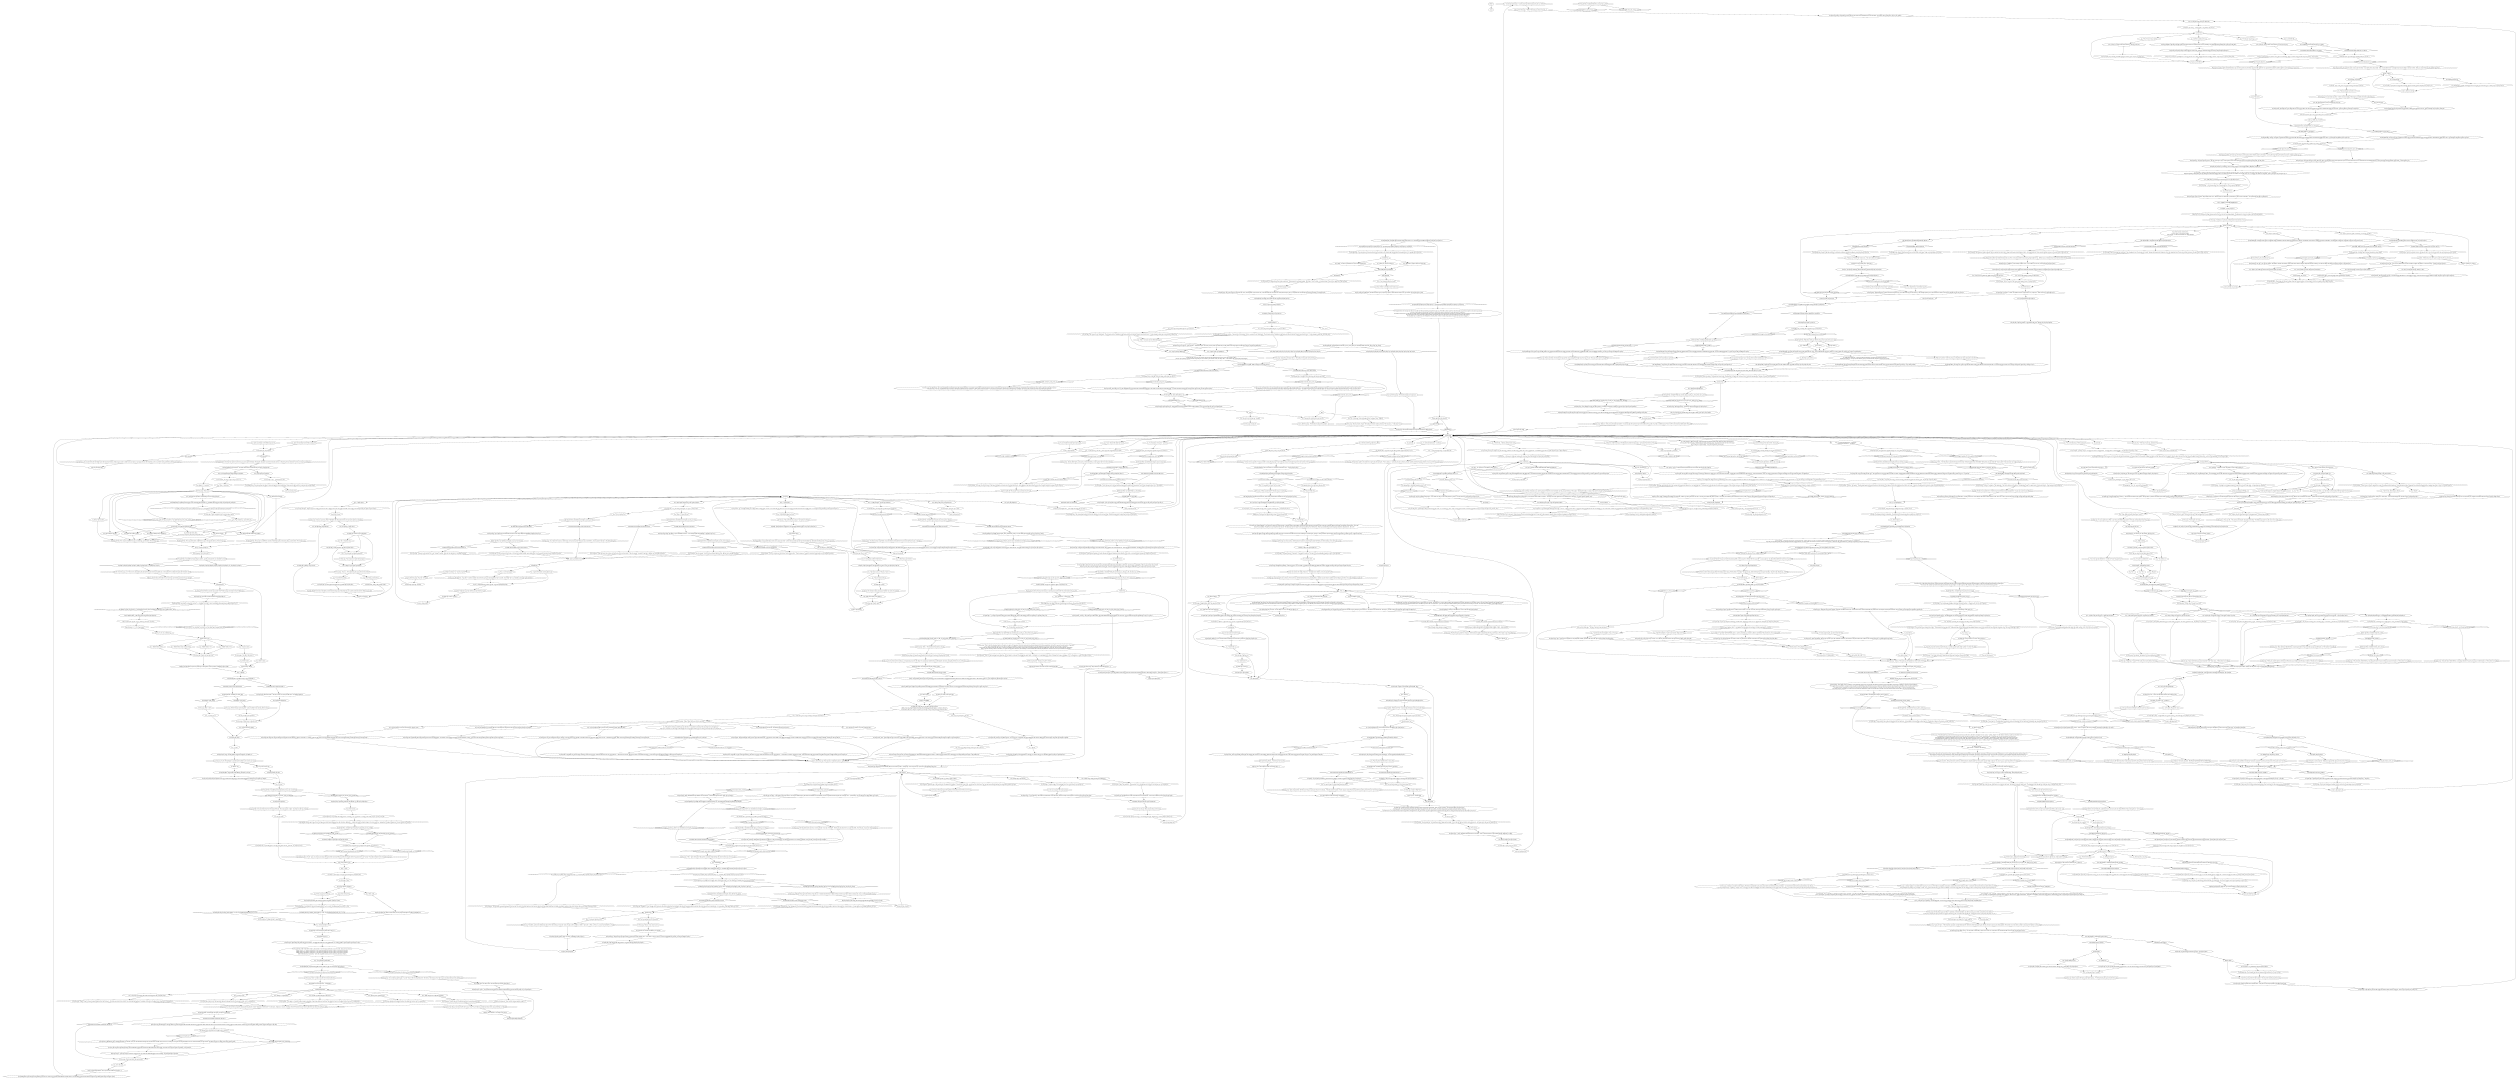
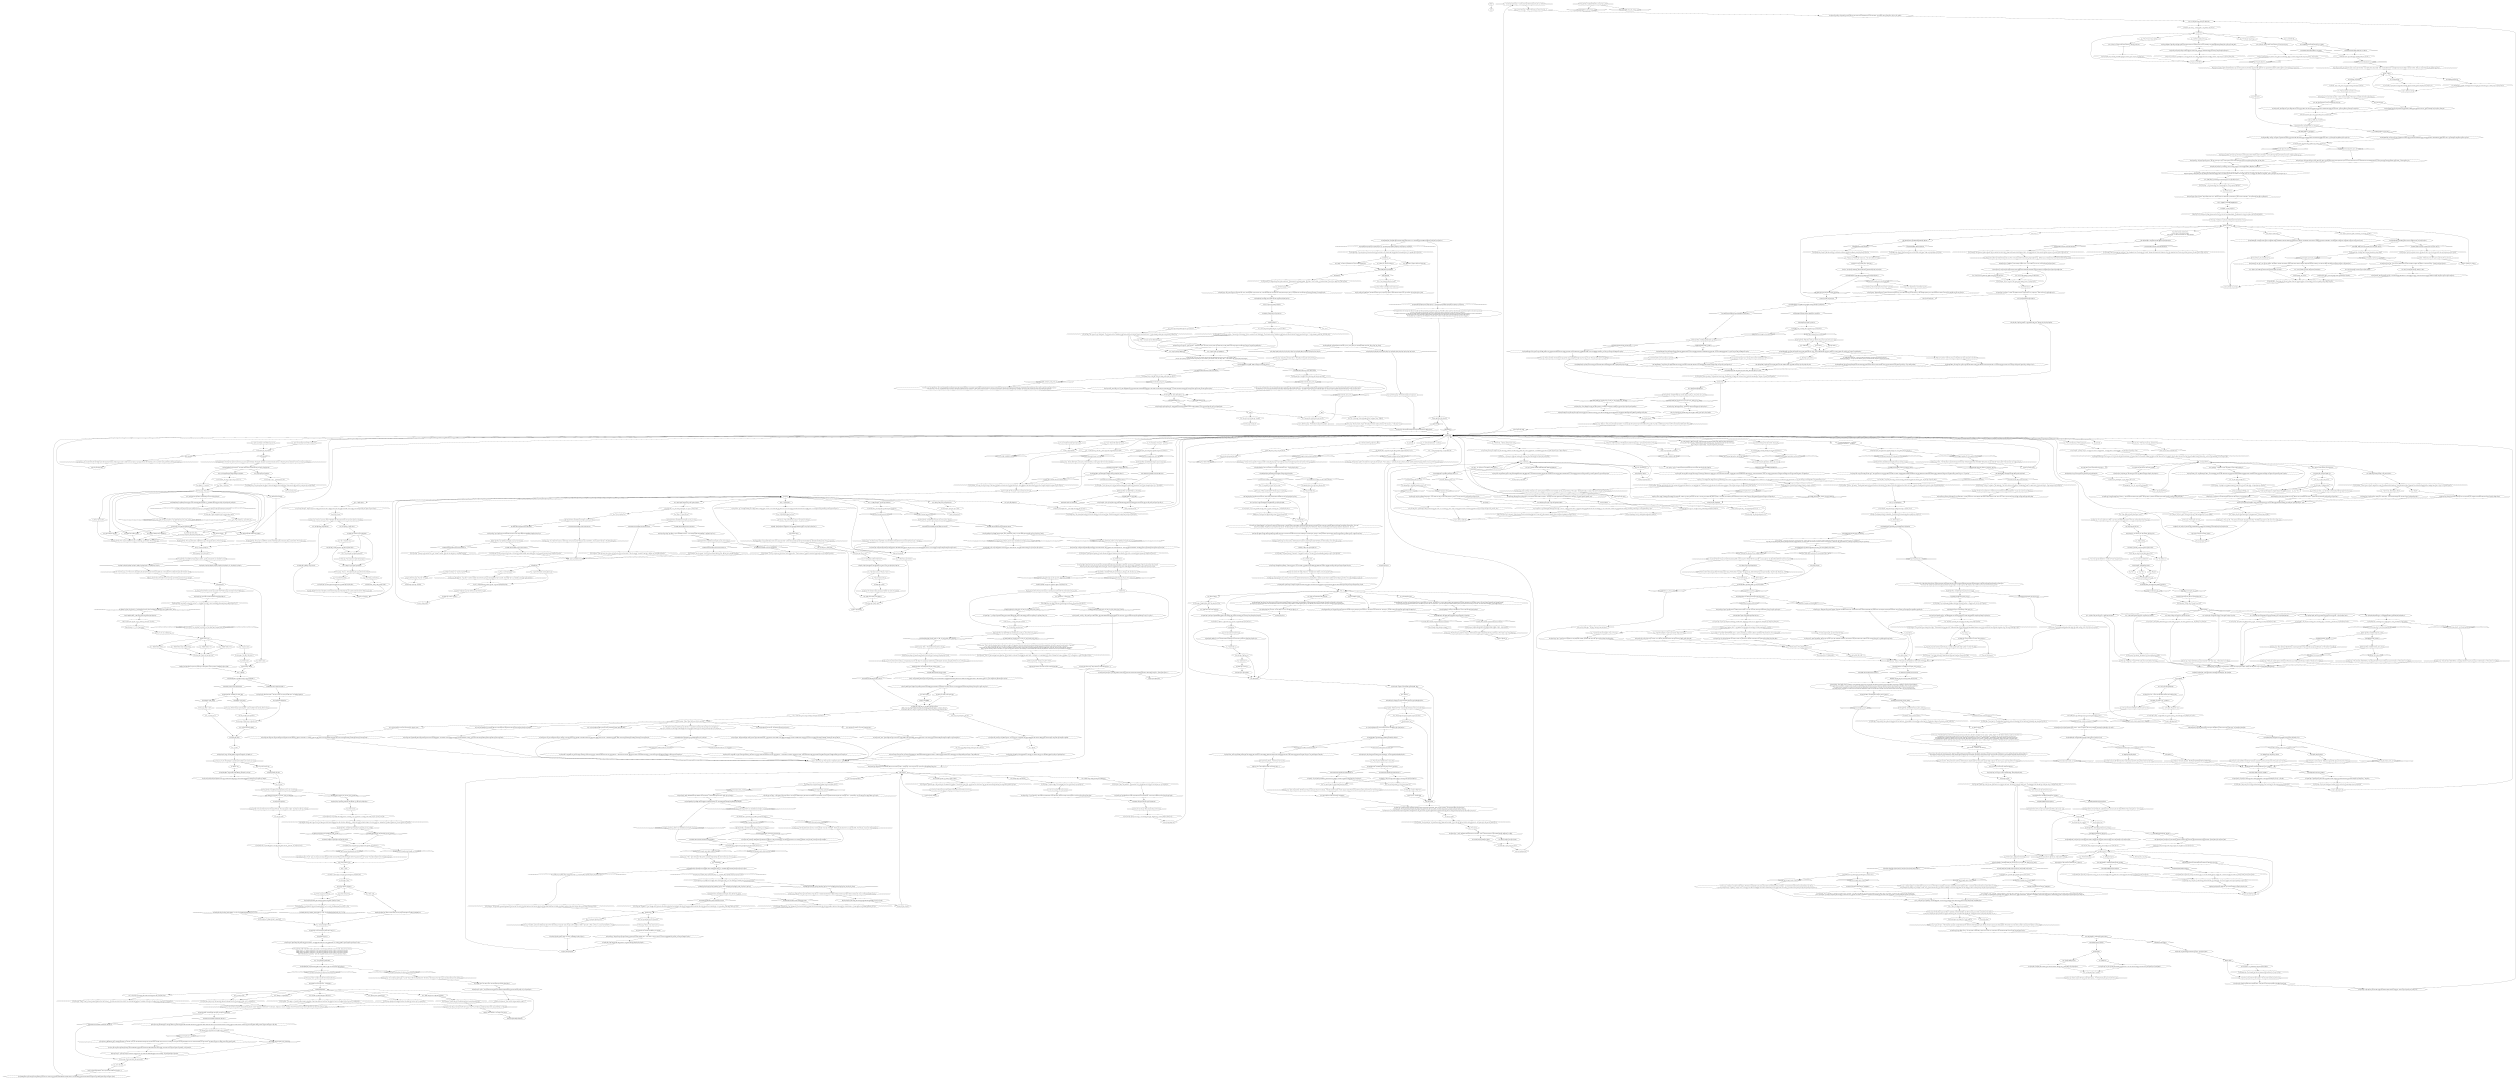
node "You: Write it down, keep the *voilà*!": added
